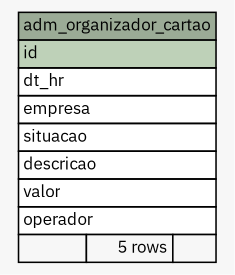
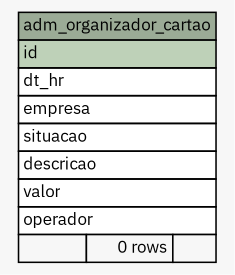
node "adm_organizador_cartao": text "5 rows" -> "0 rows"
